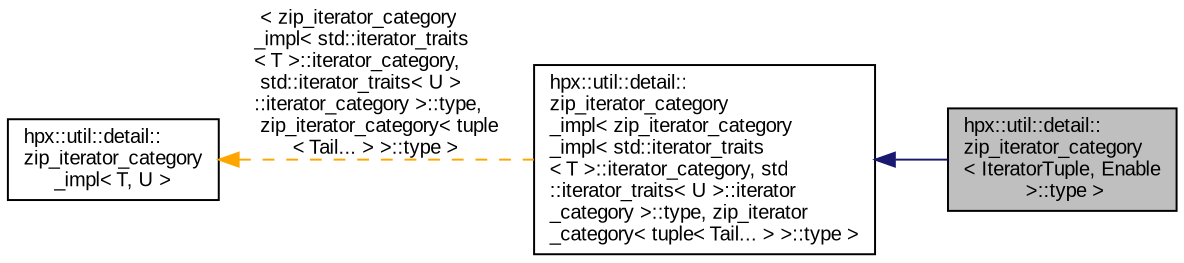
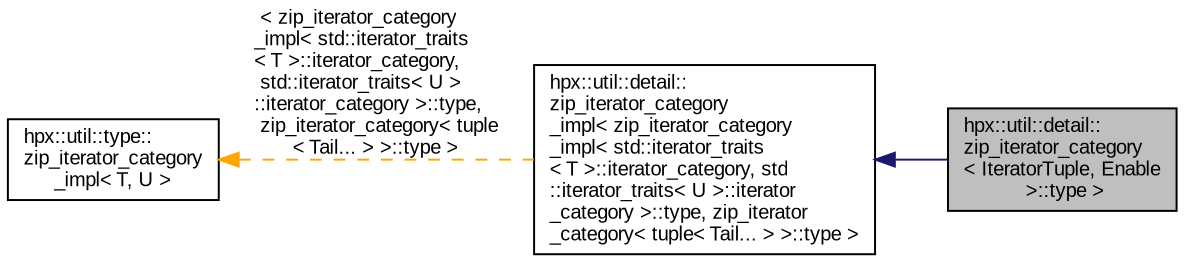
node "hpx::util::detail:: zip_iterator_category _impl< T, U >": label "hpx::util::detail:: zip_iterator_category _impl< T, U >" -> "hpx::util::type:: zip_iterator_category _impl< T, U >"
